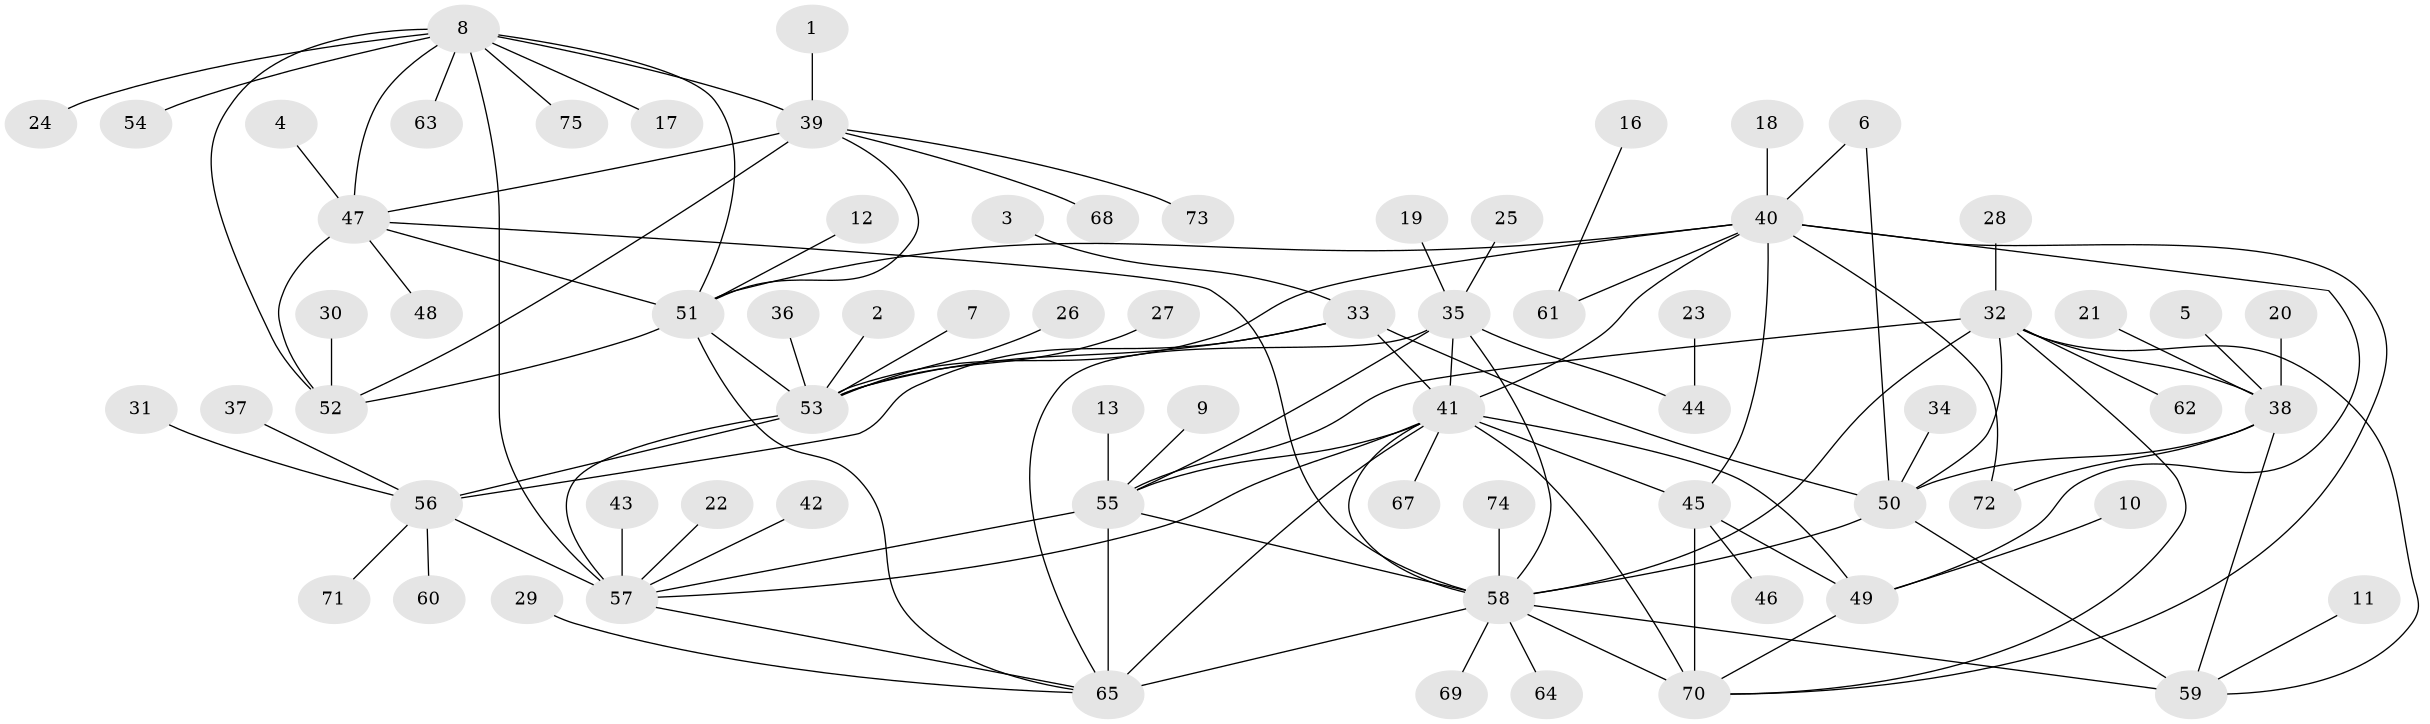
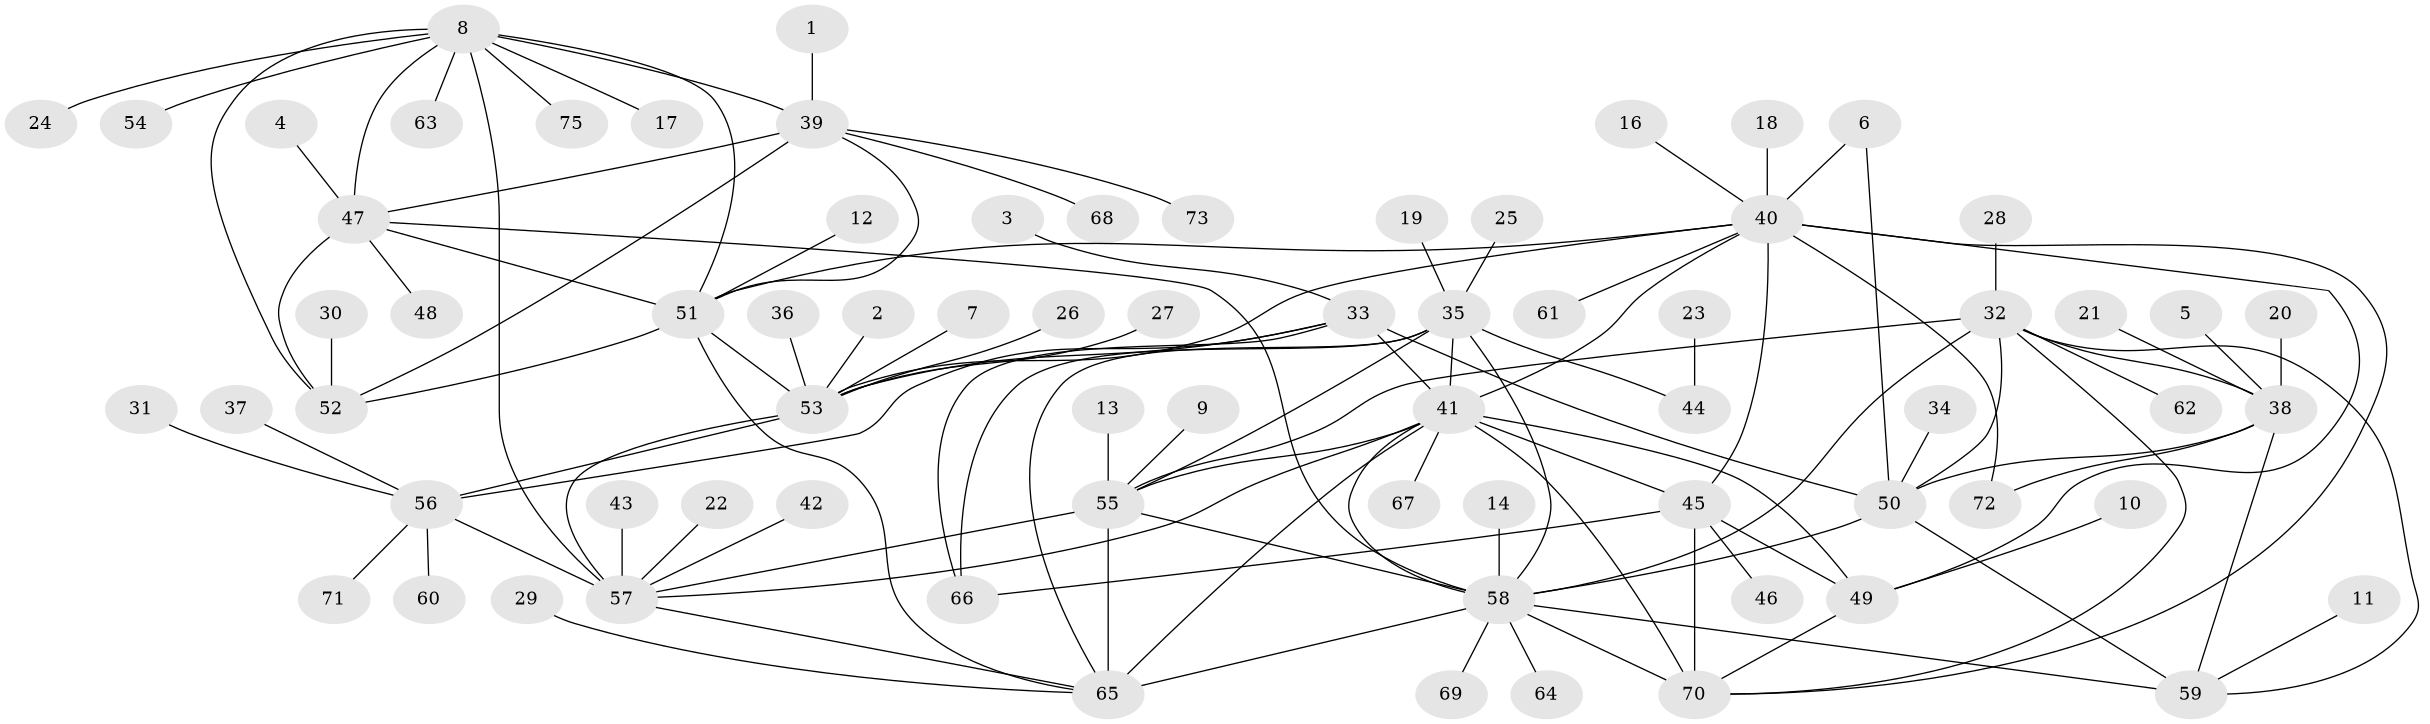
edge "16" -- "61": now "16" -- "40"
node "74": label "74" -> "14"
node "66": added
